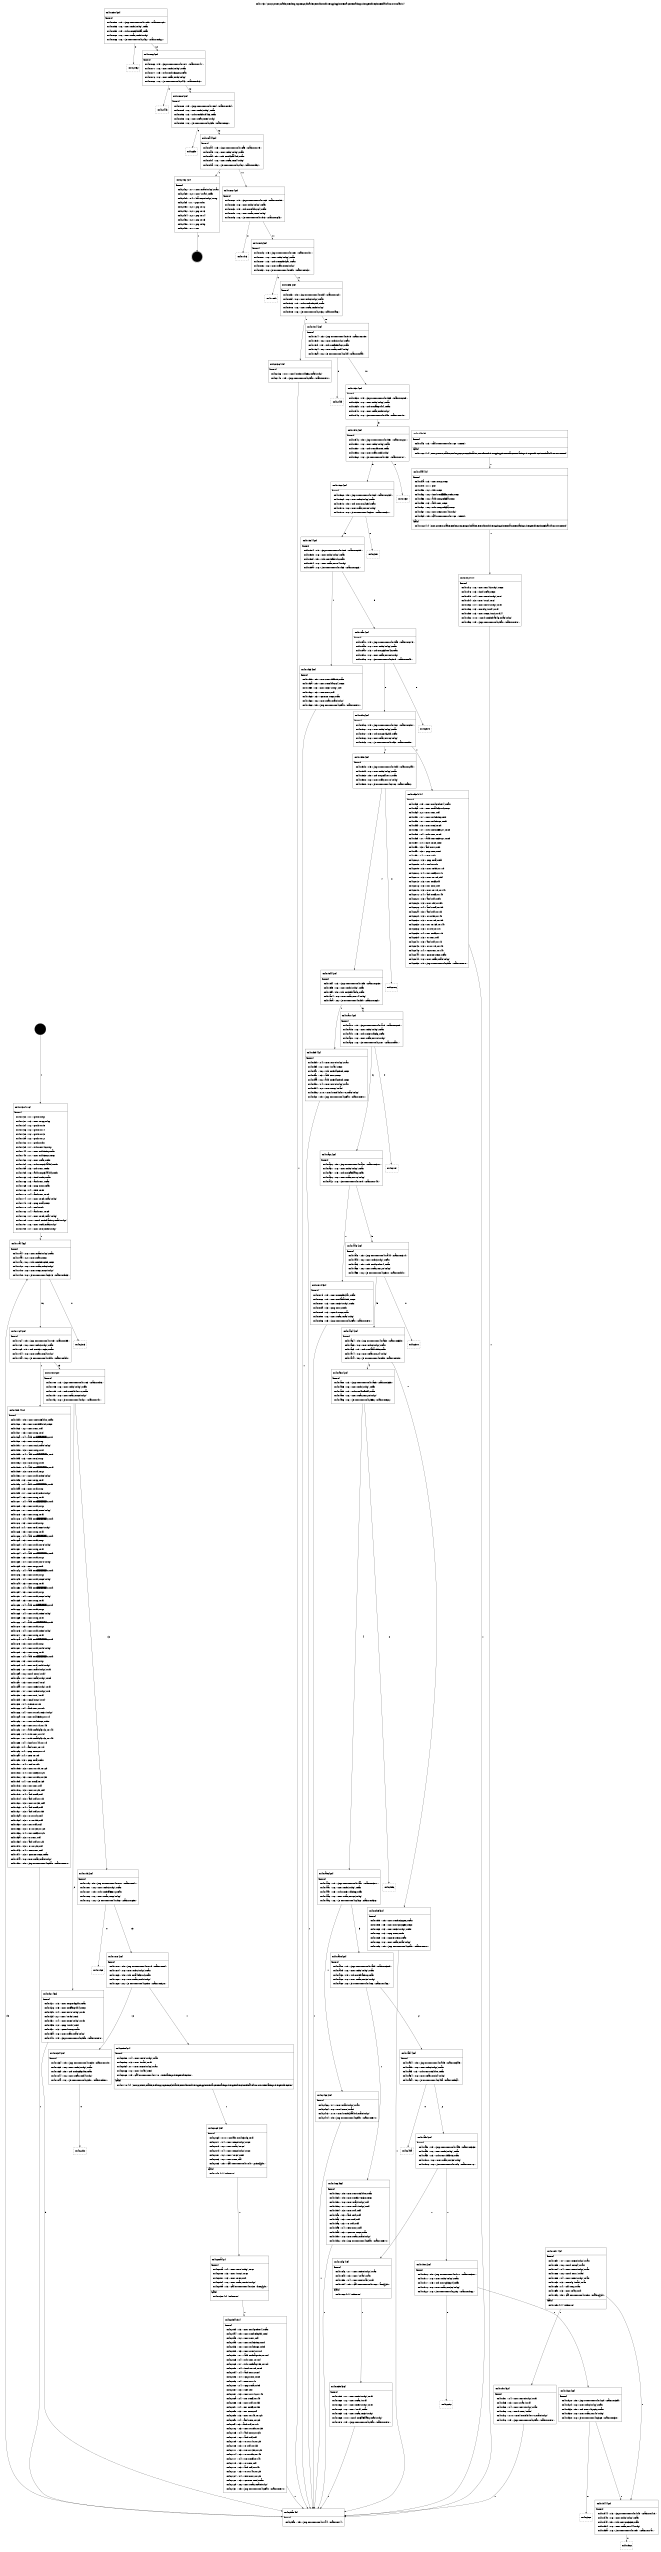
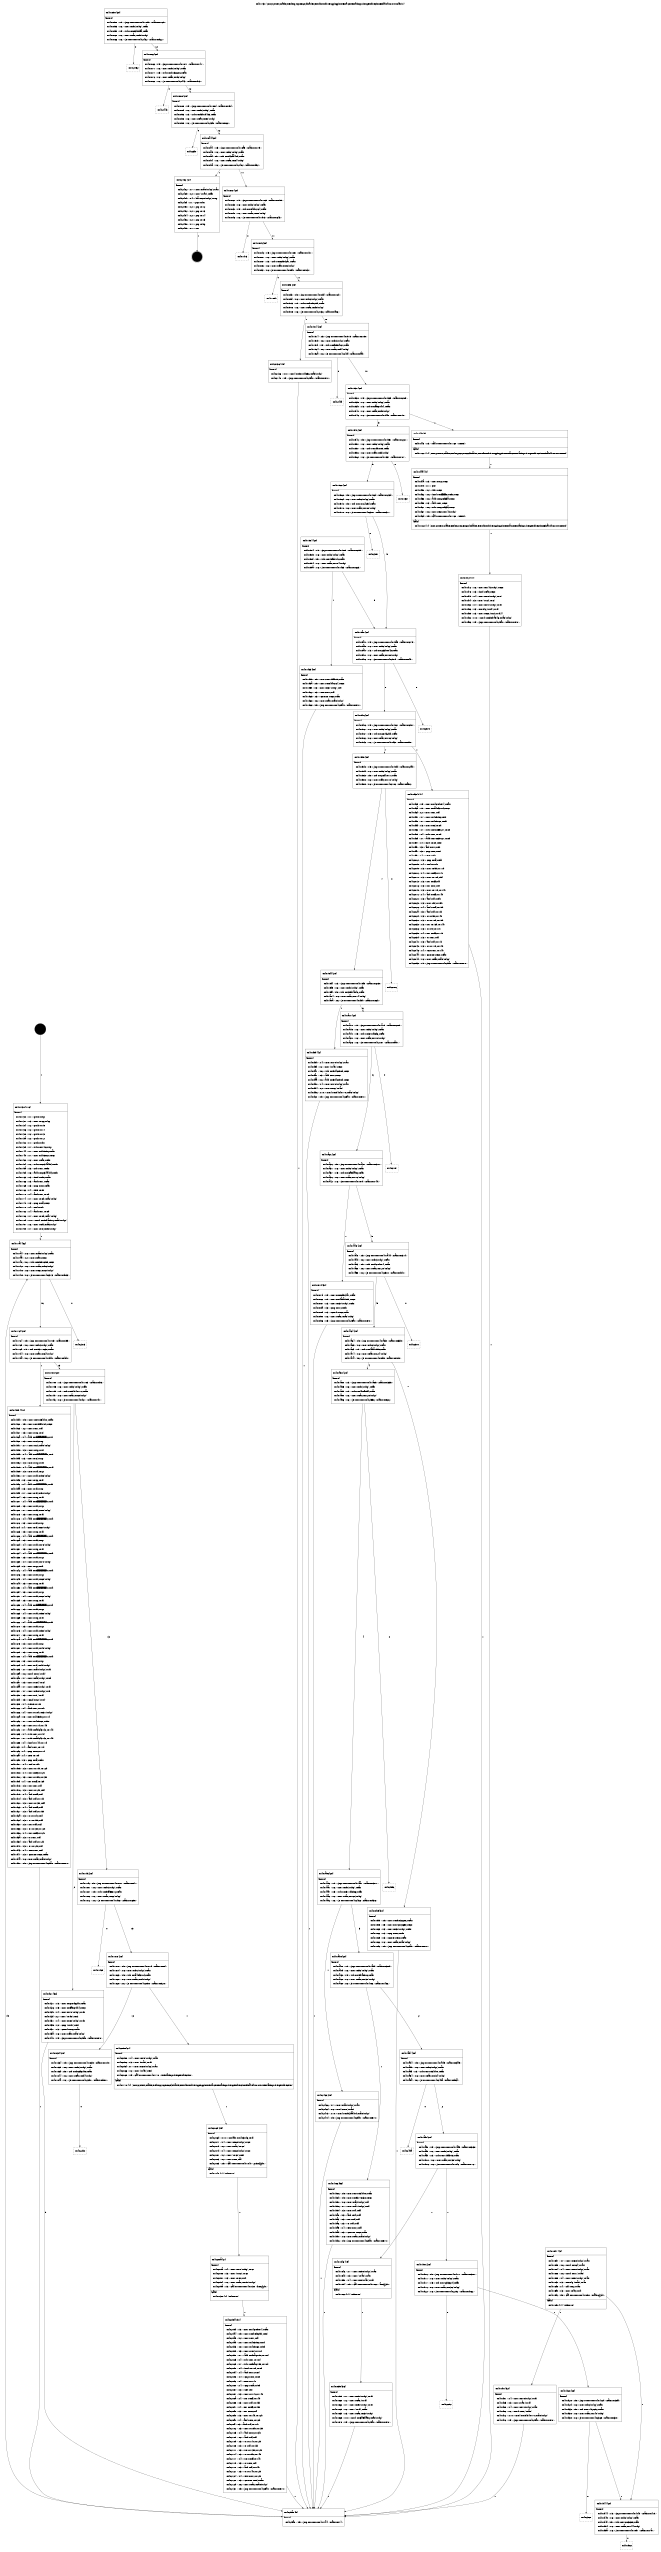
edge "0x401930 [28]" -> "0x401f45 [5]": added, label "1"
edge "0x401968 [28]" -> "0x401984 [28]": now "0x401968 [28]" -> "0x4019a0 [28]"
